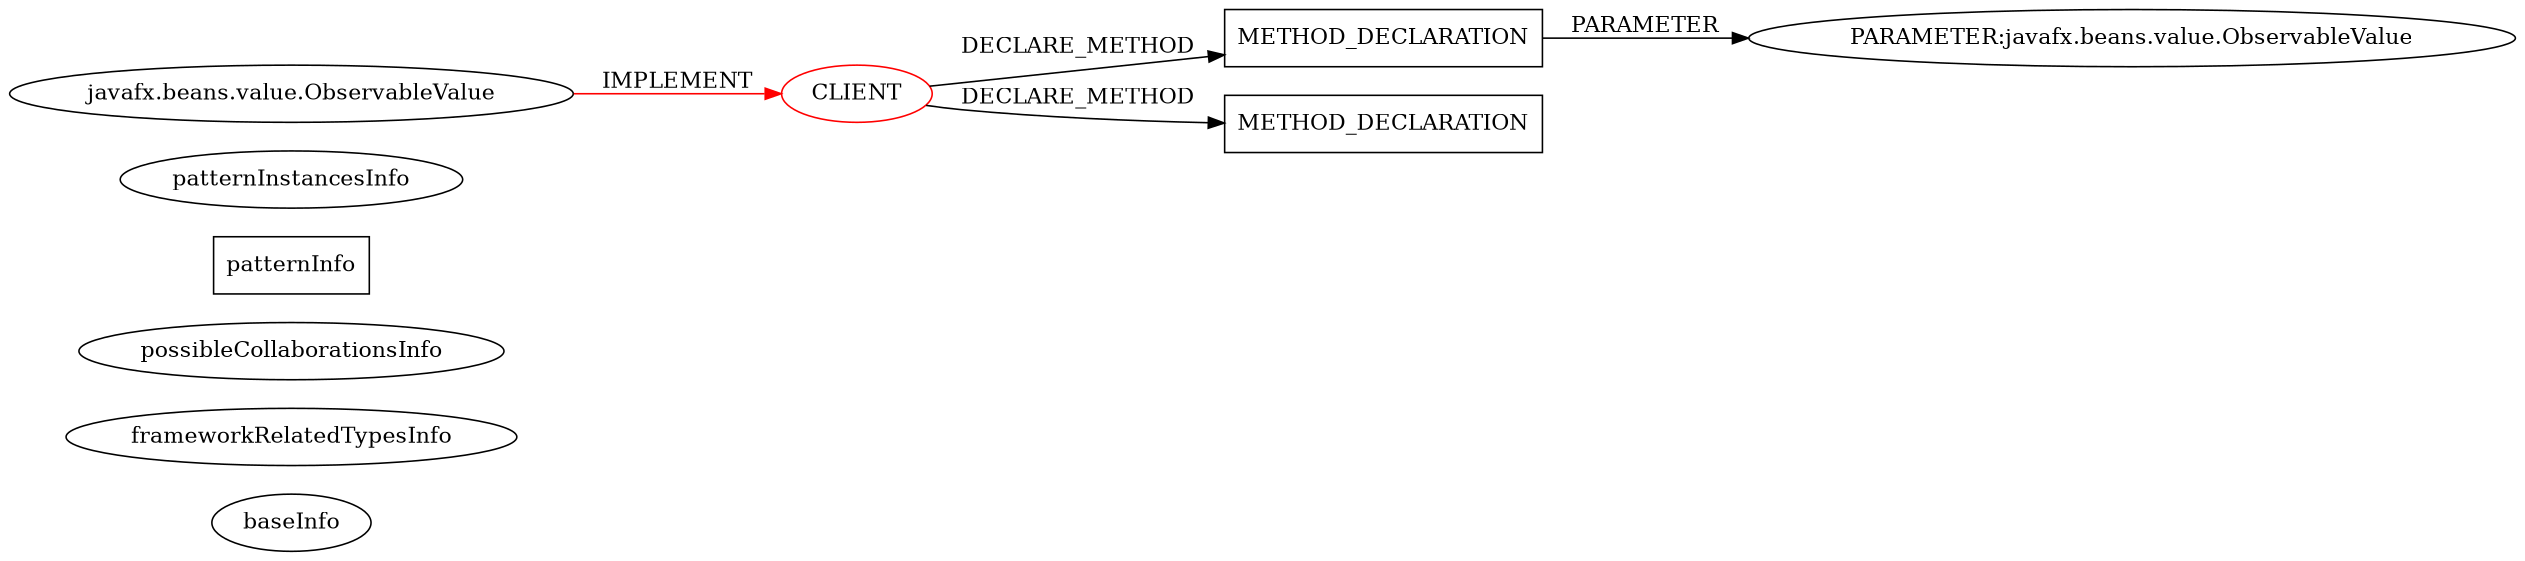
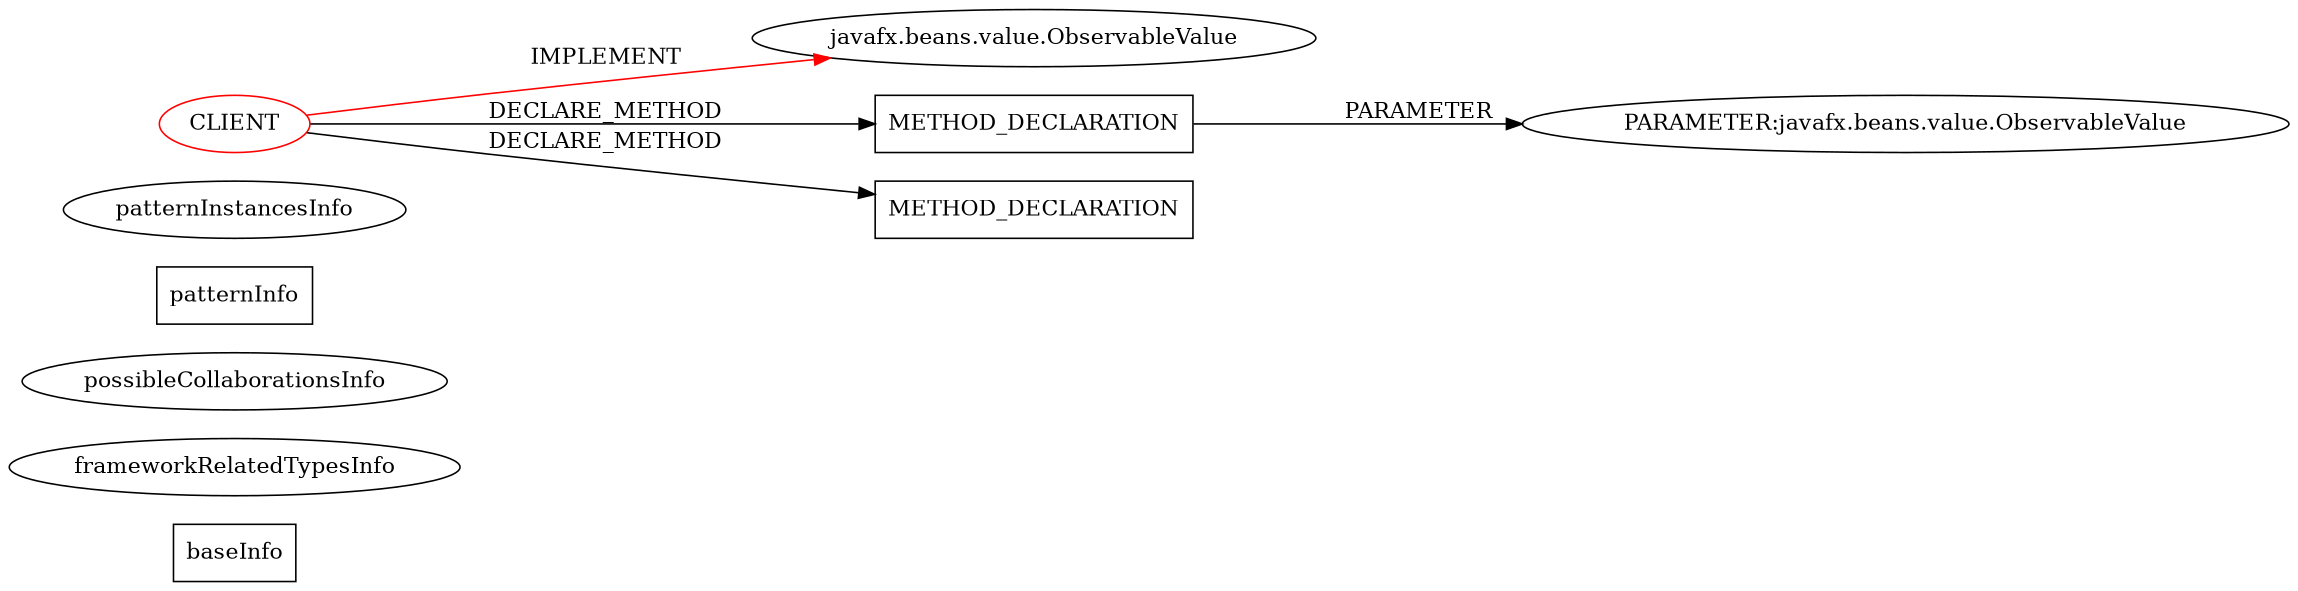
edge "javafx.beans.value.ObservableValue" -> "CLIENT": reversed
node "baseInfo": shape ellipse -> box
